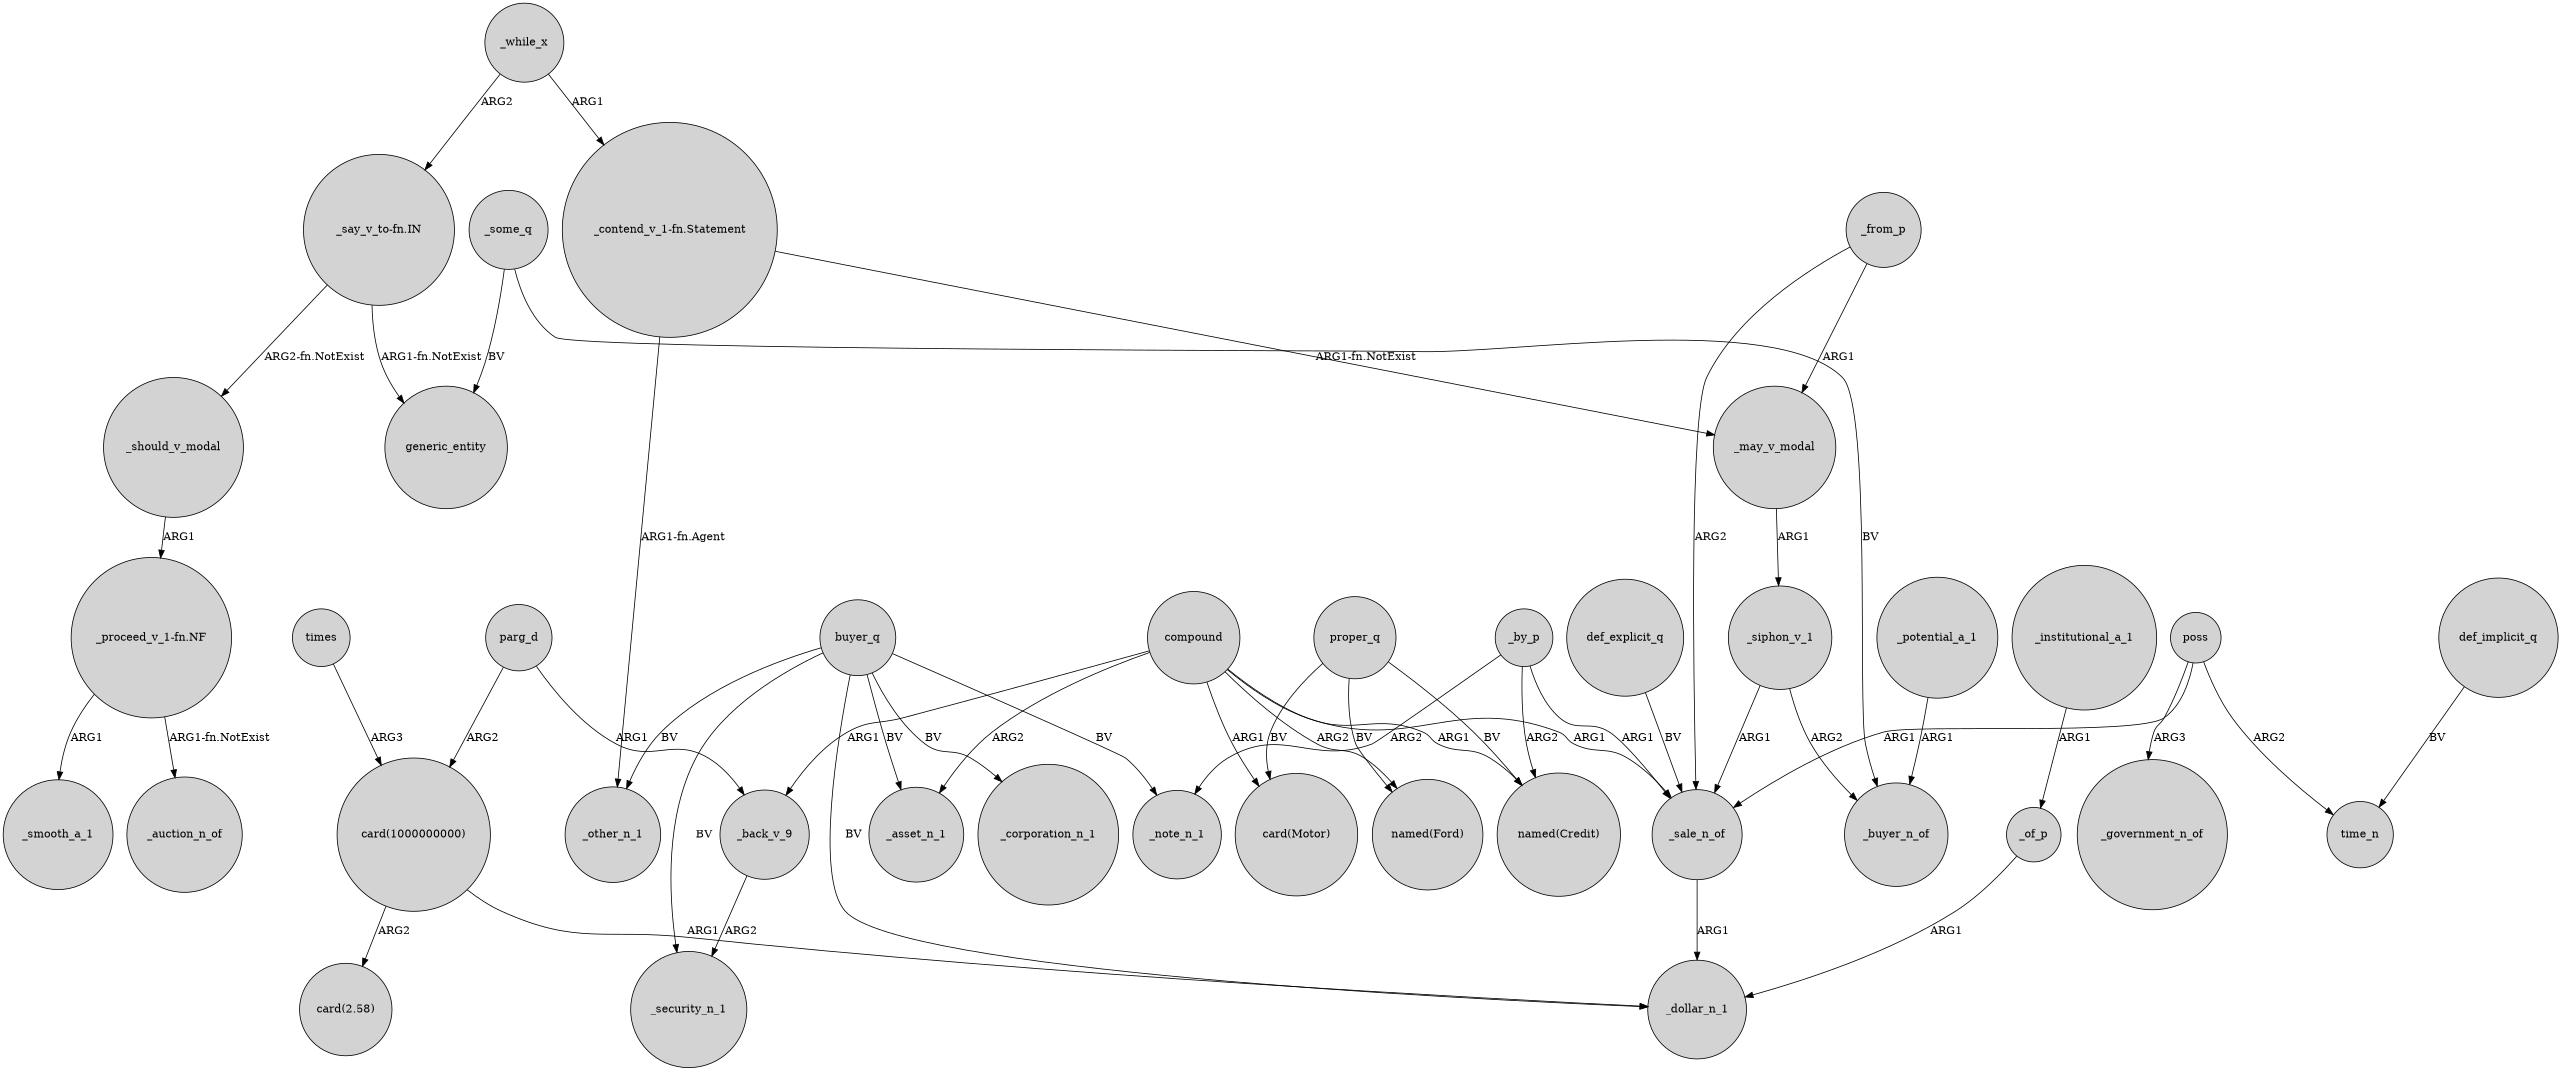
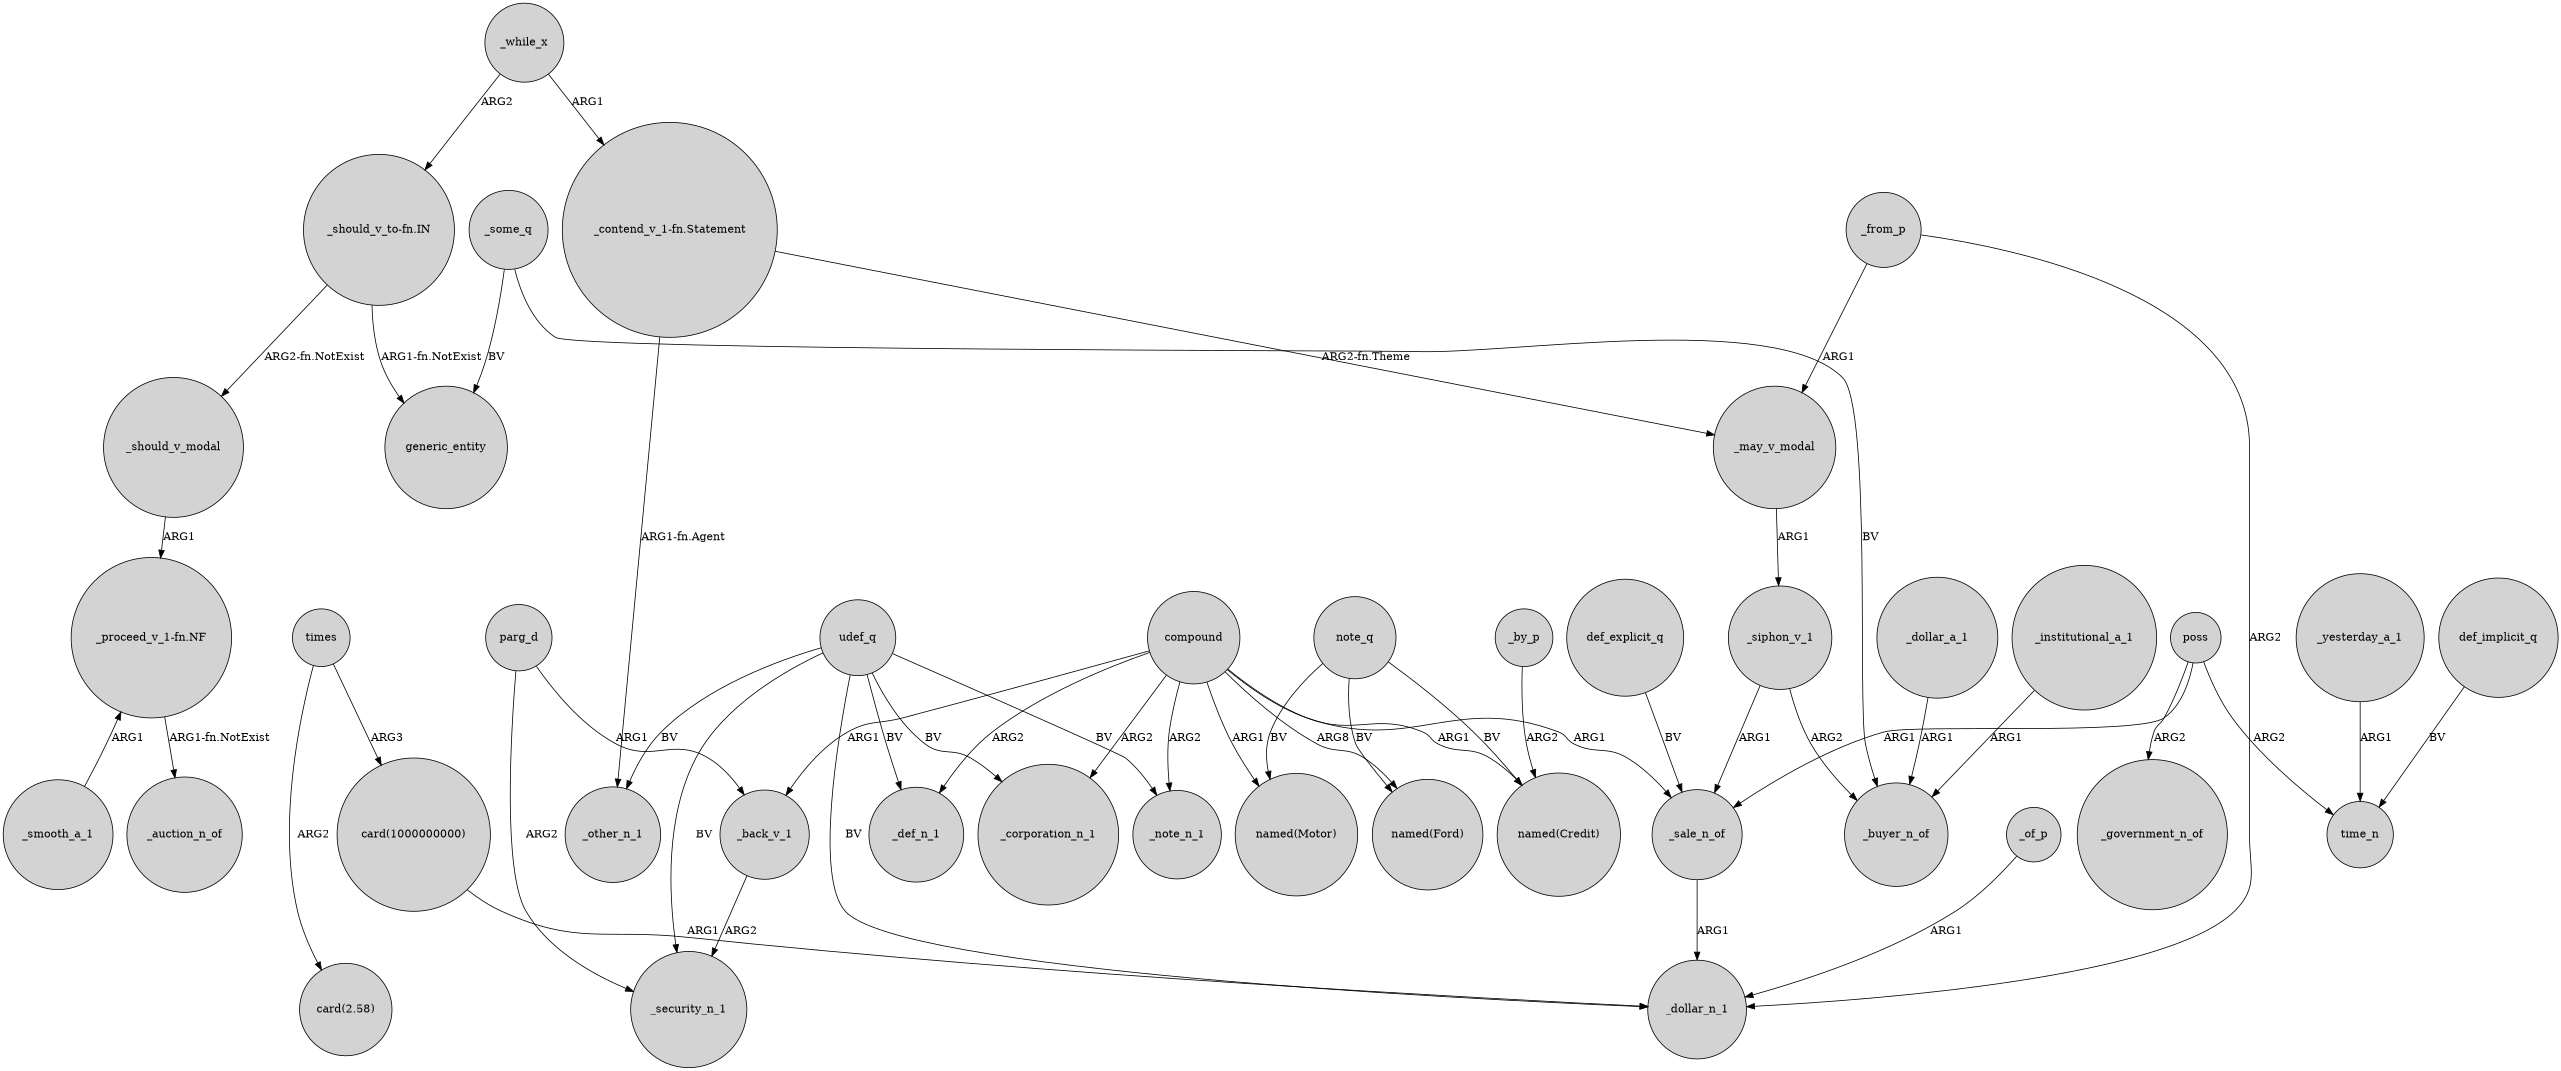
node "_say_v_to-fn.IN": label "_say_v_to-fn.IN" -> "_should_v_to-fn.IN"
edge "_contend_v_1-fn.Statement" -> "_may_v_modal": label "ARG1-fn.NotExist" -> "ARG2-fn.Theme"
edge "_from_p" -> "_sale_n_of": now "_from_p" -> "_dollar_n_1"
node "buyer_q": label "buyer_q" -> "udef_q"
node "proper_q": label "proper_q" -> "note_q"
node "_potential_a_1": label "_potential_a_1" -> "_dollar_a_1"
node "_yesterday_a_1": added
edge "parg_d" -> "card(1000000000)": now "parg_d" -> "_security_n_1"
edge "compound" -> "_corporation_n_1": added, label "ARG2"
edge "_by_p" -> "_sale_n_of": removed, label "ARG1"
edge "_proceed_v_1-fn.NF" -> "_smooth_a_1": reversed
edge "compound" -> "named(Ford)": label "ARG2" -> "ARG8"
edge "poss" -> "_government_n_of": label "ARG3" -> "ARG2"
edge "_by_p" -> "_note_n_1": now "compound" -> "_note_n_1"
edge "_institutional_a_1" -> "_of_p": now "_institutional_a_1" -> "_buyer_n_of"
node "_back_v_9": label "_back_v_9" -> "_back_v_1"
node "_asset_n_1": label "_asset_n_1" -> "_def_n_1"
node "card(Motor)": label "card(Motor)" -> "named(Motor)"
edge "card(1000000000)" -> "card(2.58)": now "times" -> "card(2.58)"
